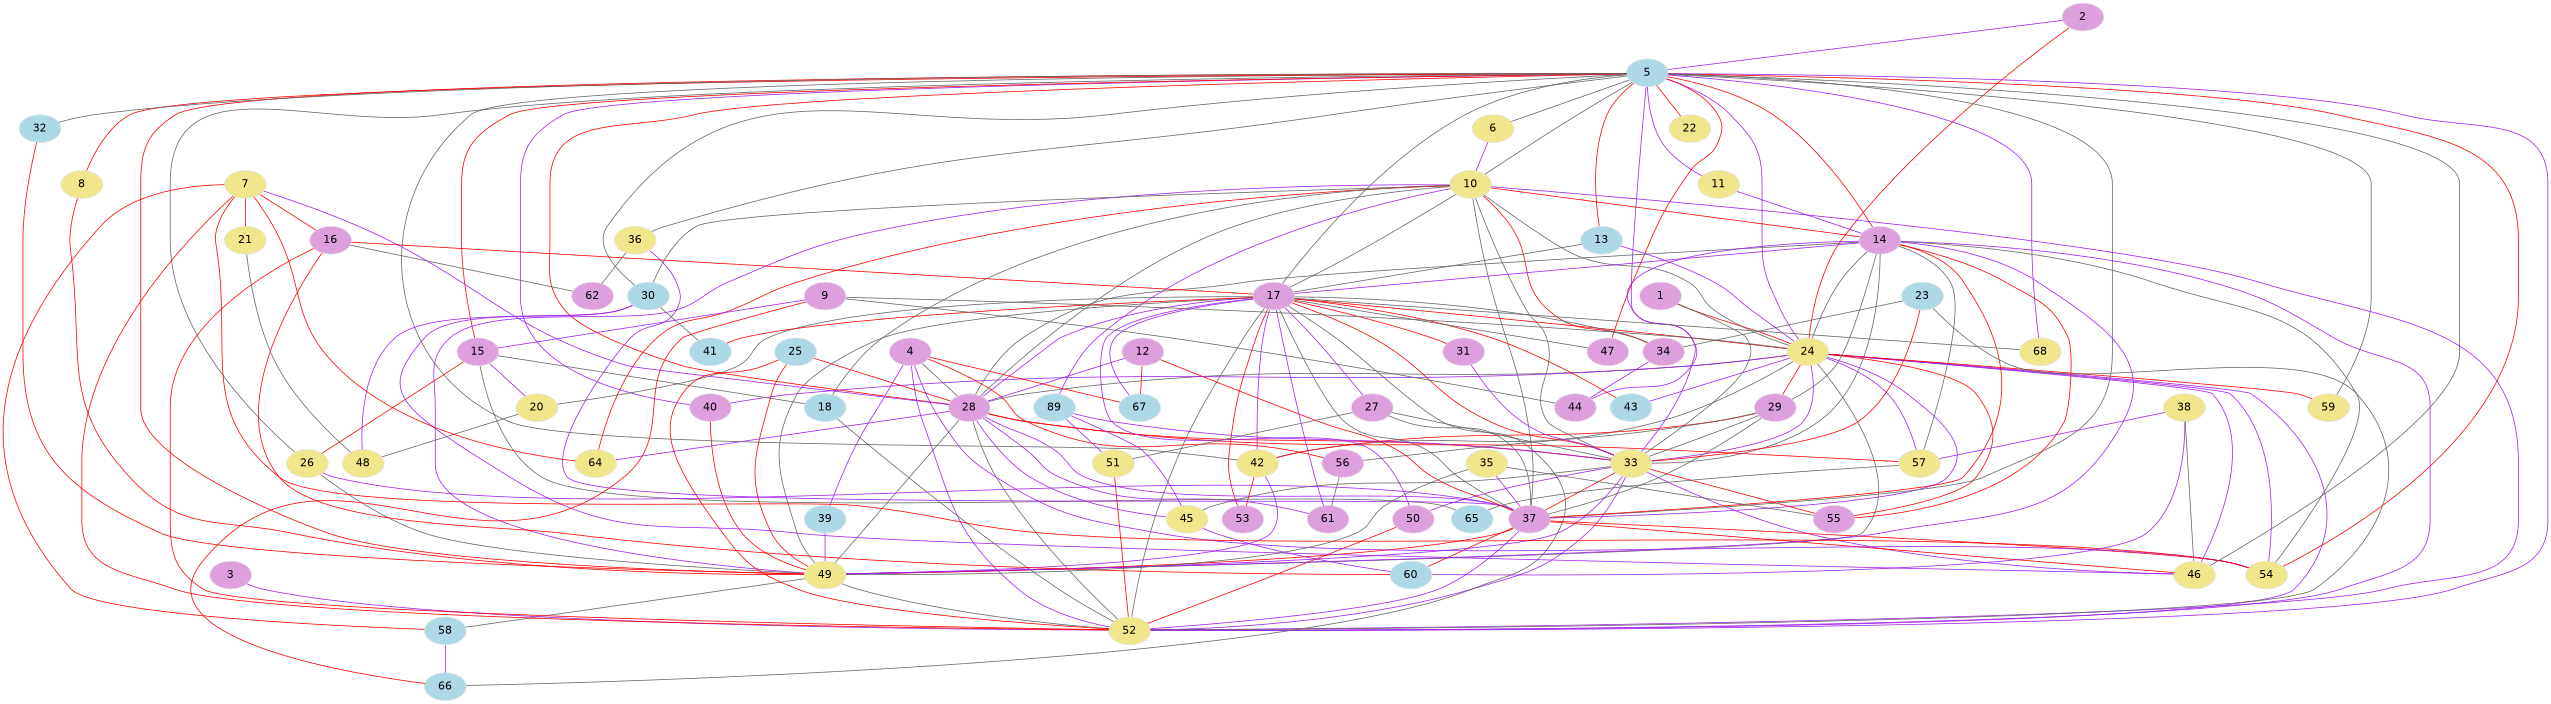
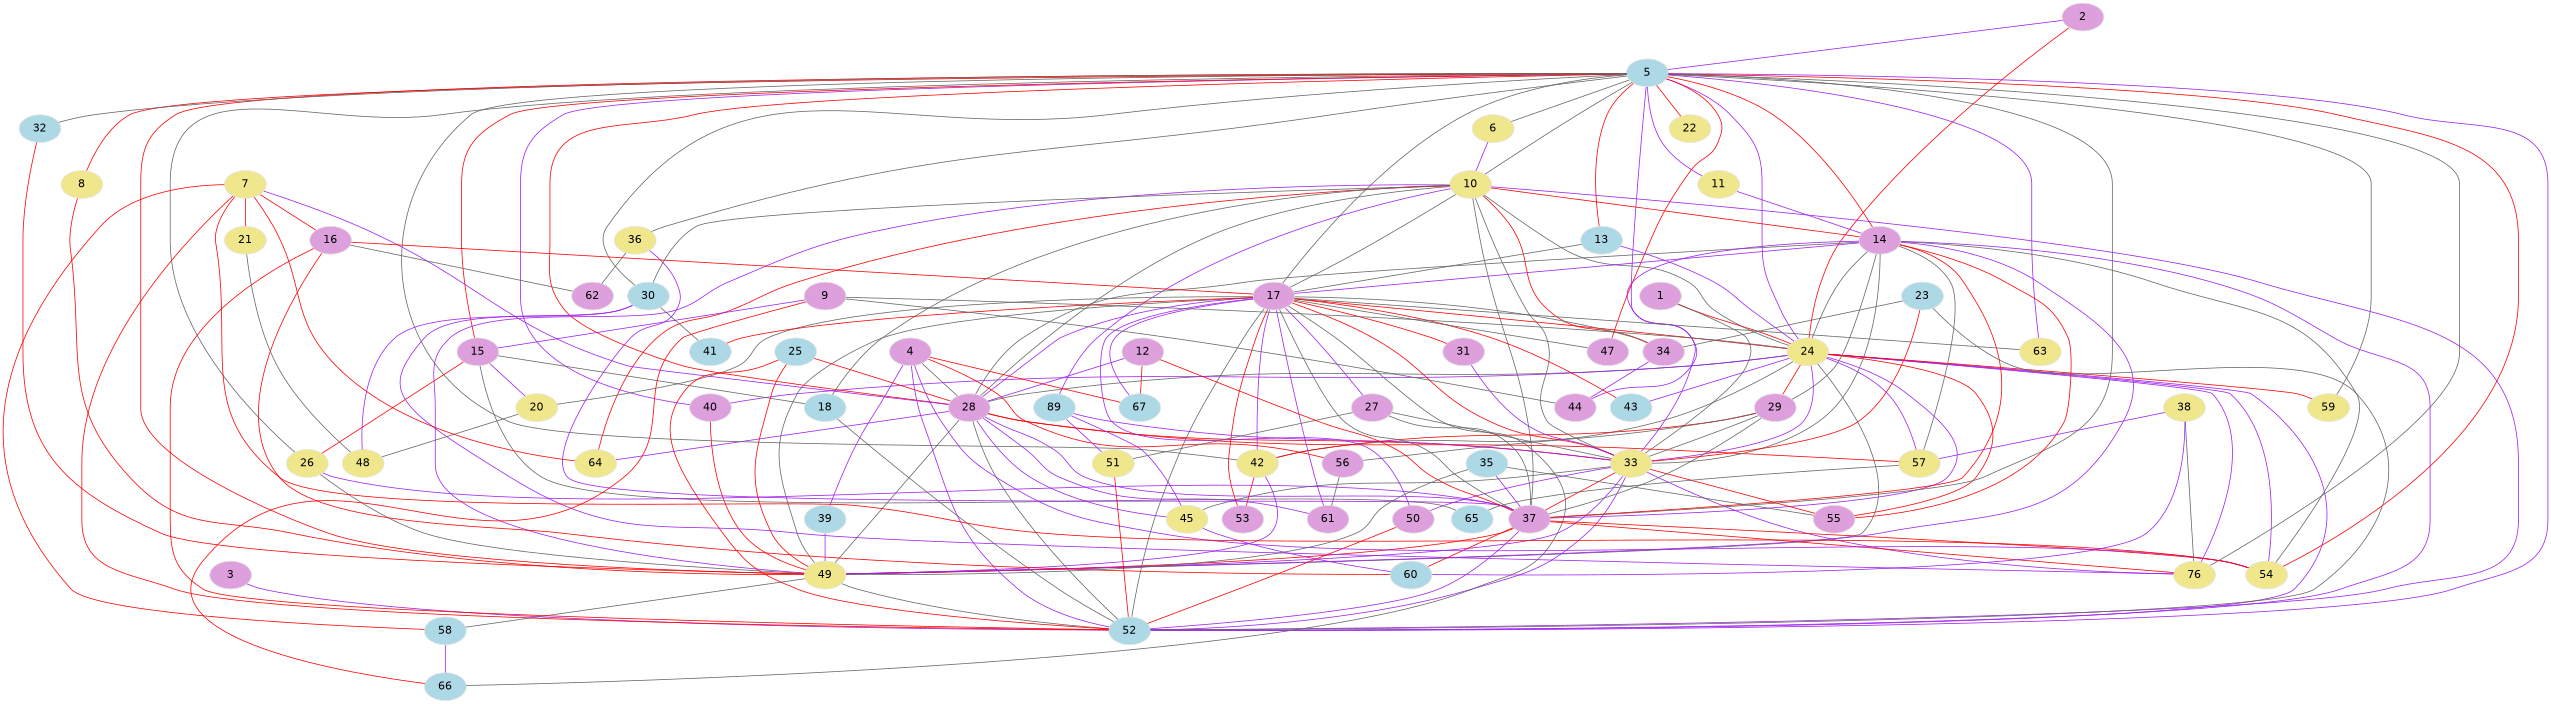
node "68": label "68" -> "63"
node "35": fillcolor khaki -> lightblue
node "46": label "46" -> "76"
node "52": fillcolor khaki -> lightblue
